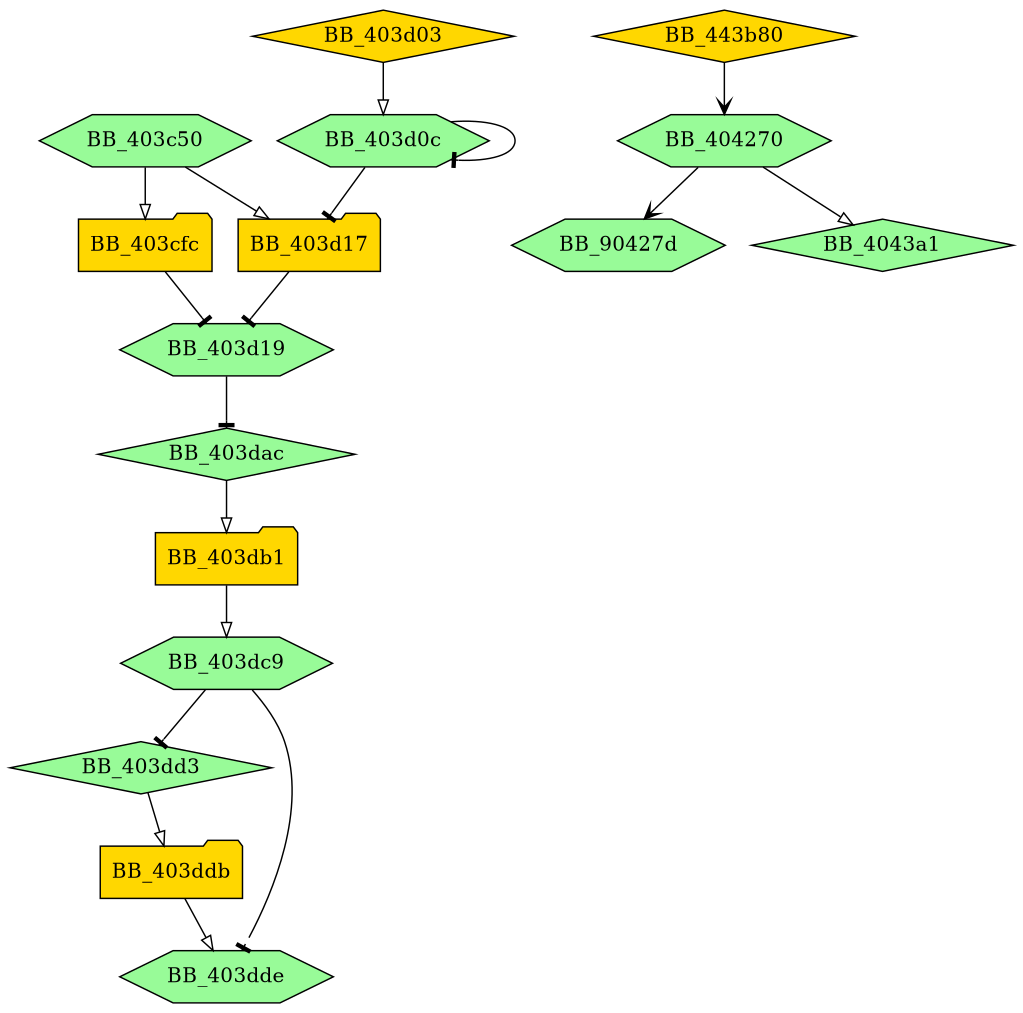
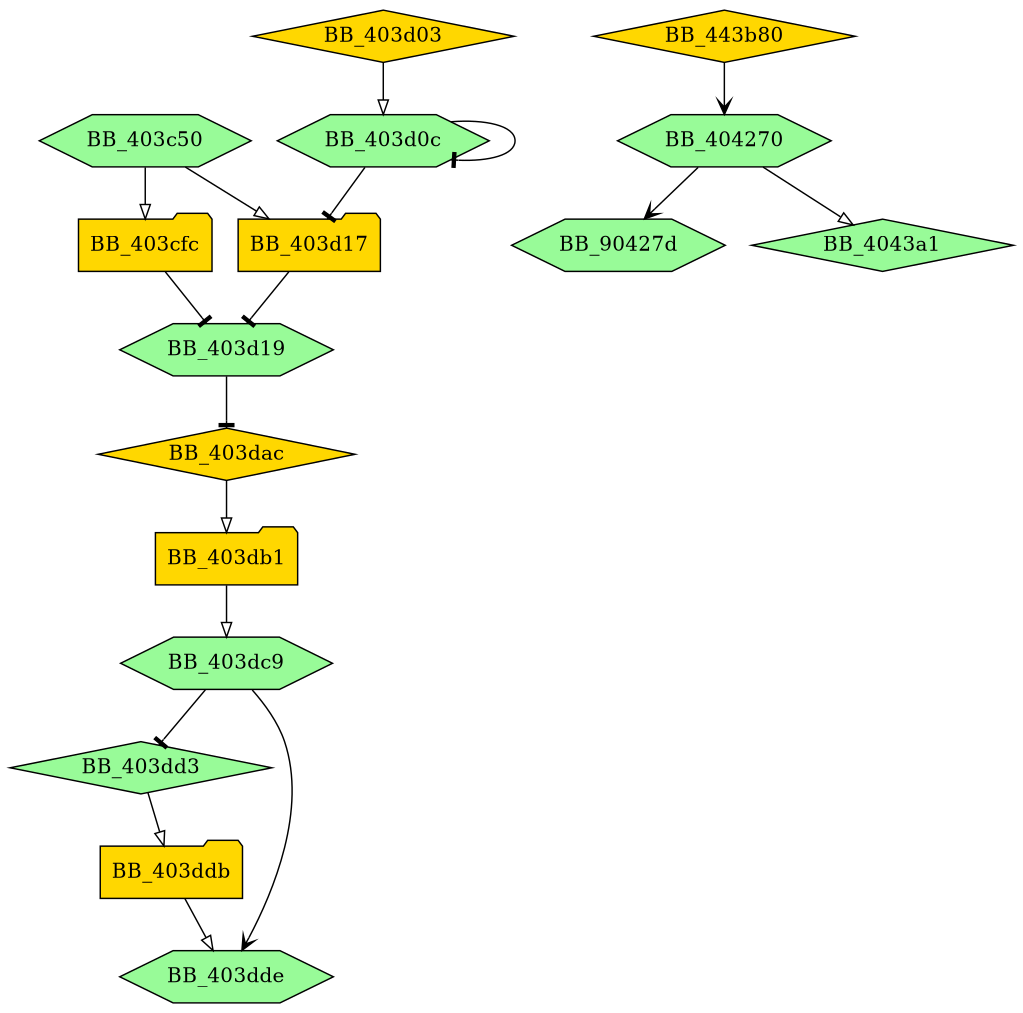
node "BB_403dac": fillcolor palegreen -> gold
edge "BB_403dc9" -> "BB_403dde": arrowhead tee -> vee
